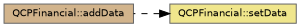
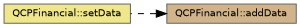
edge "QCPFinancial::addData" -> "QCPFinancial::setData": reversed
